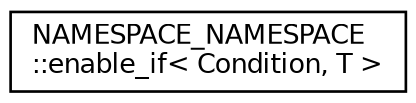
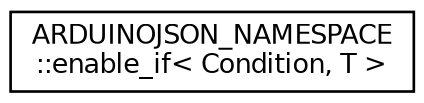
node "NAMESPACE_NAMESPACE ::enable_if< Condition, T >": label "NAMESPACE_NAMESPACE ::enable_if< Condition, T >" -> "ARDUINOJSON_NAMESPACE ::enable_if< Condition, T >"
